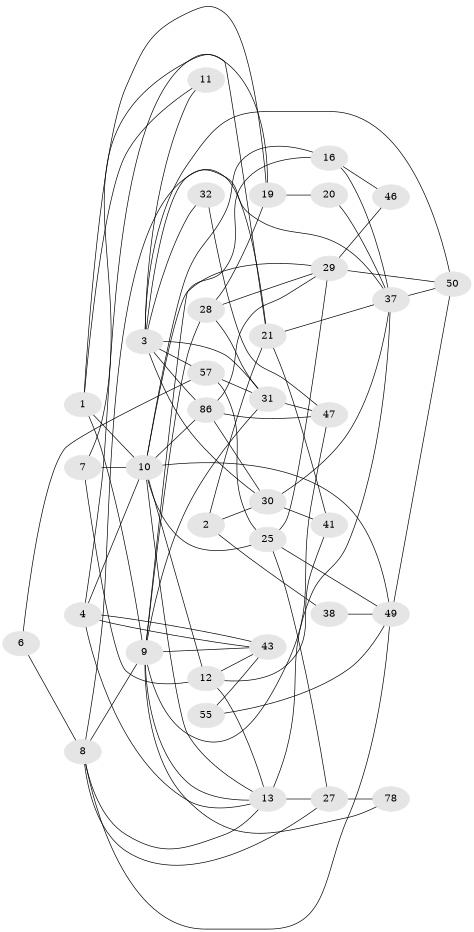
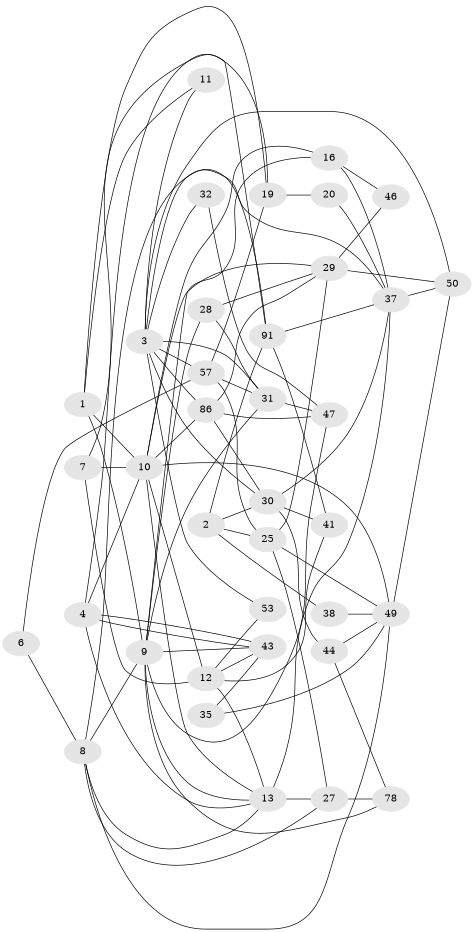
edge "19" -- "28": now "19" -- "57"
node "21": label "21" -> "91"
edge "10" -- "25": now "2" -- "25"
node "53": added
node "44": added
node "55": label "55" -> "35"
